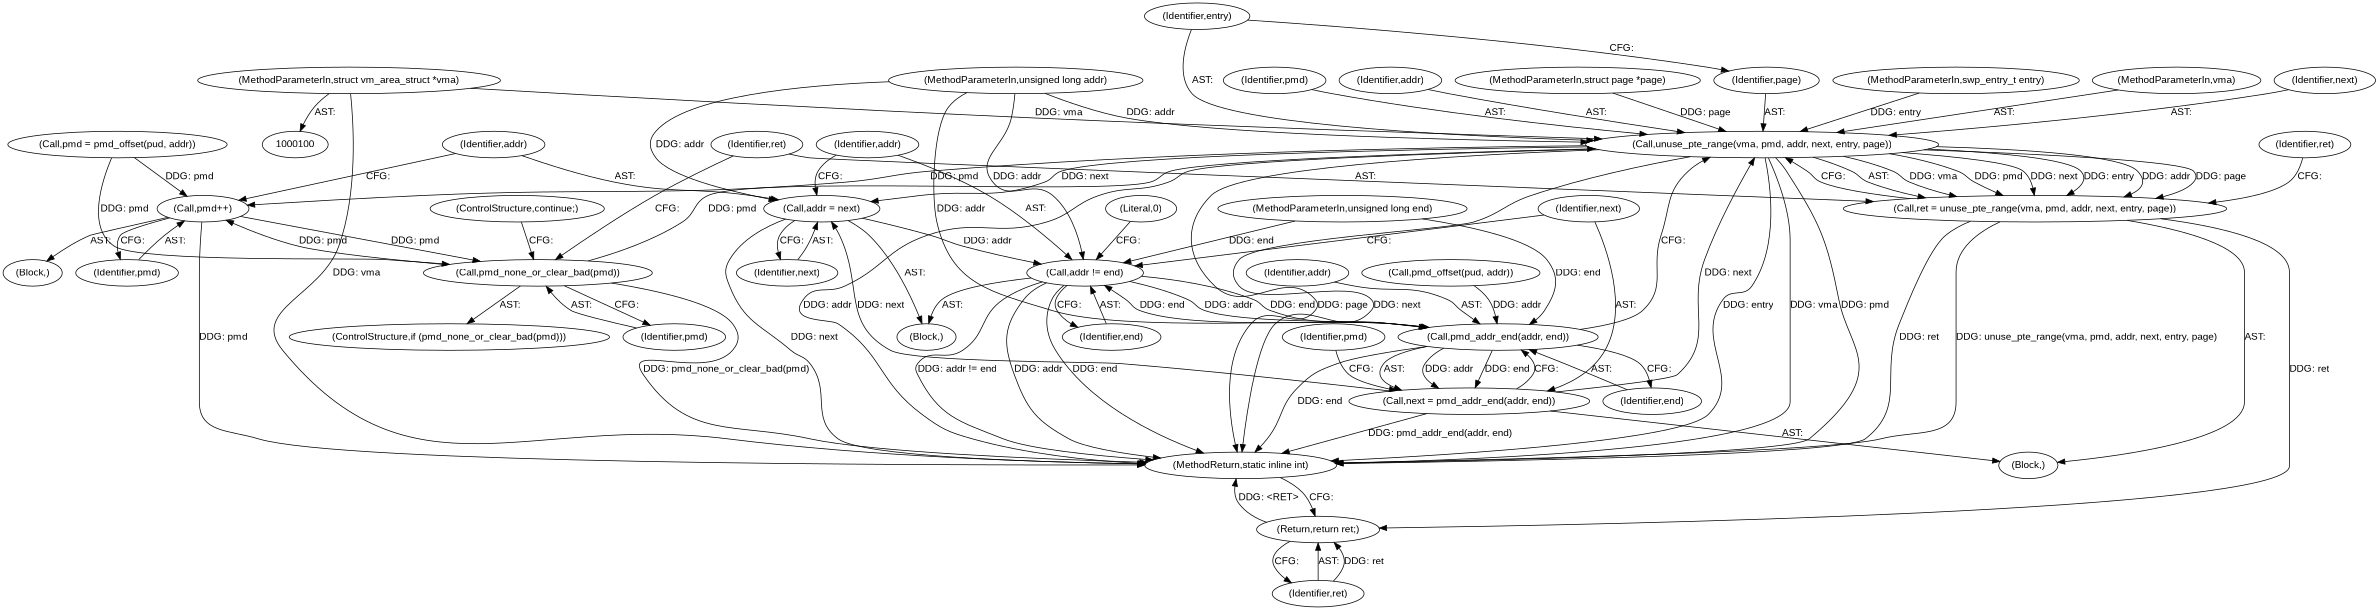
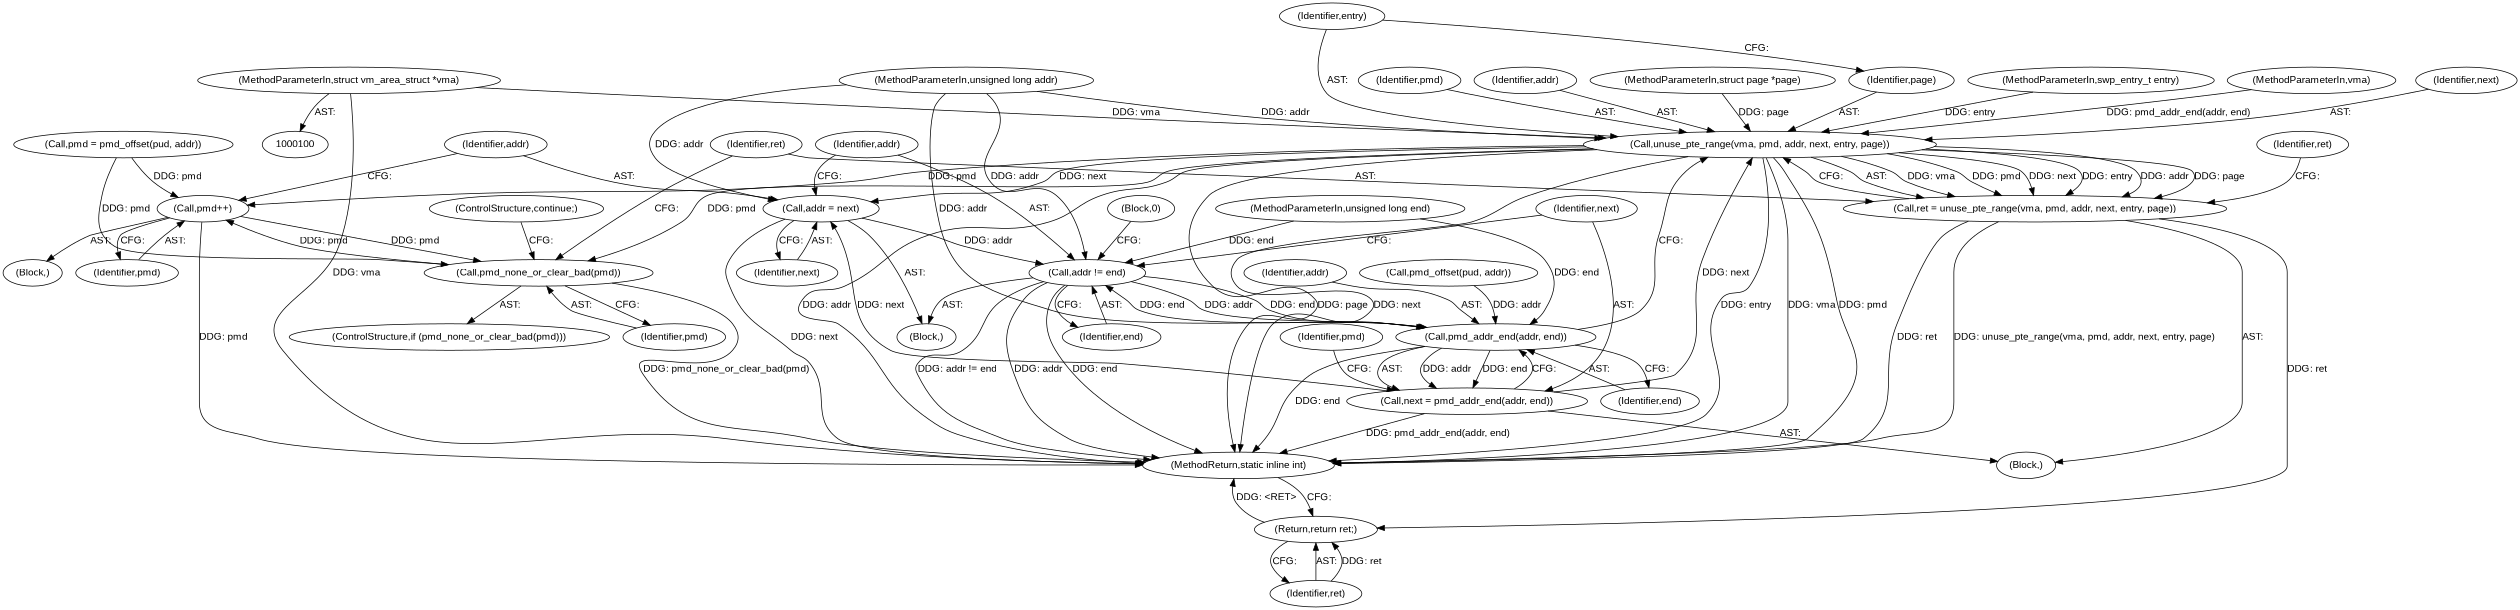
edge "(MethodParameterIn,vma)" -> "(Call,unuse_pte_range(vma, pmd, addr, next, entry, page))": label "AST: " -> "DDG: pmd_addr_end(addr, end)"
edge "(Call,pmd_none_or_clear_bad(pmd))" -> "(Call,unuse_pte_range(vma, pmd, addr, next, entry, page))": reversed
node "(Literal,0)": label "(Literal,0)" -> "(Block,0)"
